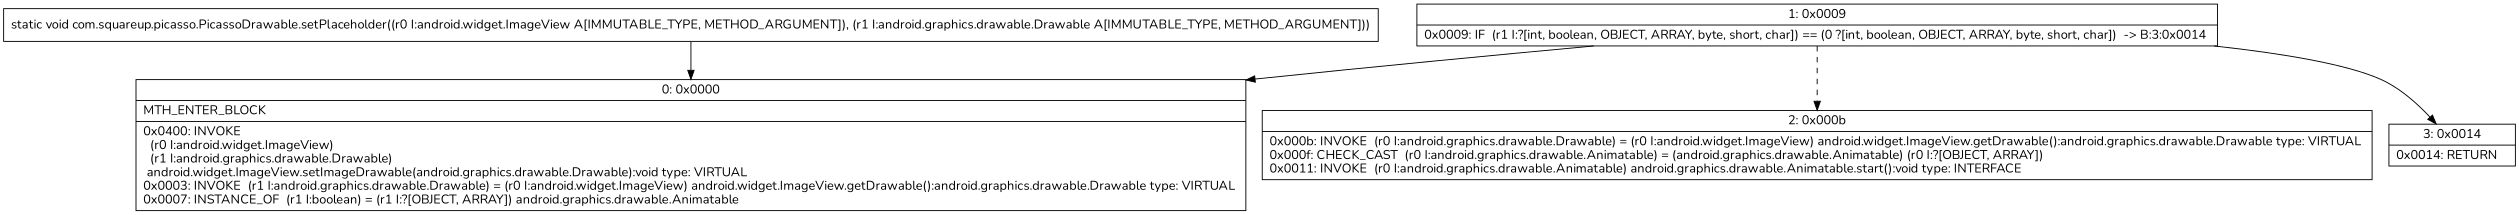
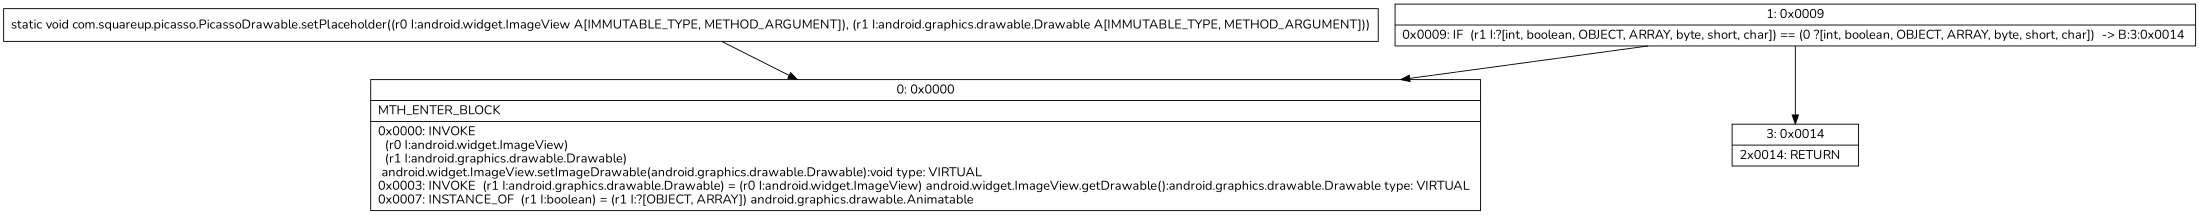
node "0: 0x0000": text "0x0400: INVOKE" -> "0x0000: INVOKE"
node "2: 0x000b": removed
node "3: 0x0014": text "0x0014: RETURN" -> "2x0014: RETURN"
